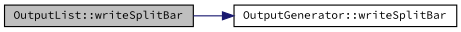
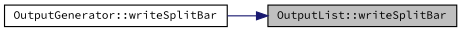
edge "OutputList::writeSplitBar" -> "OutputGenerator::writeSplitBar": reversed
